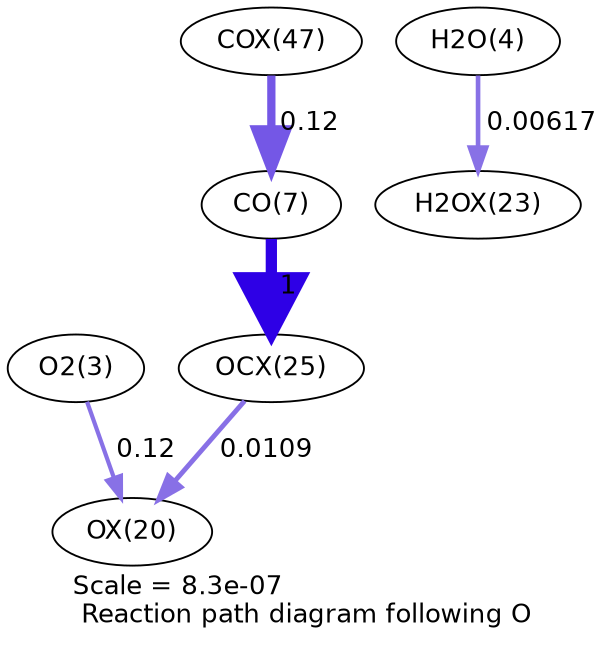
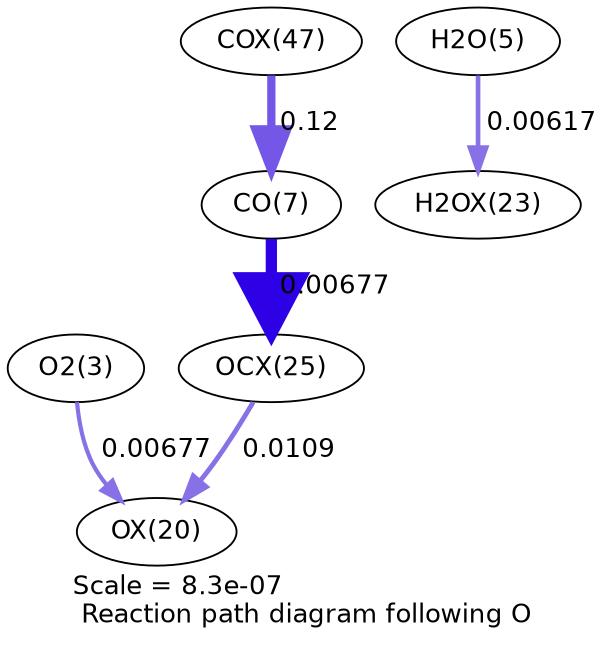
node "H2O(4)": label "H2O(4)" -> "H2O(5)"
edge "CO(7)" -> "OCX(25)": label " 1" -> " 0.00677"
edge "O2(3)" -> "OX(20)": label " 0.12" -> " 0.00677"
